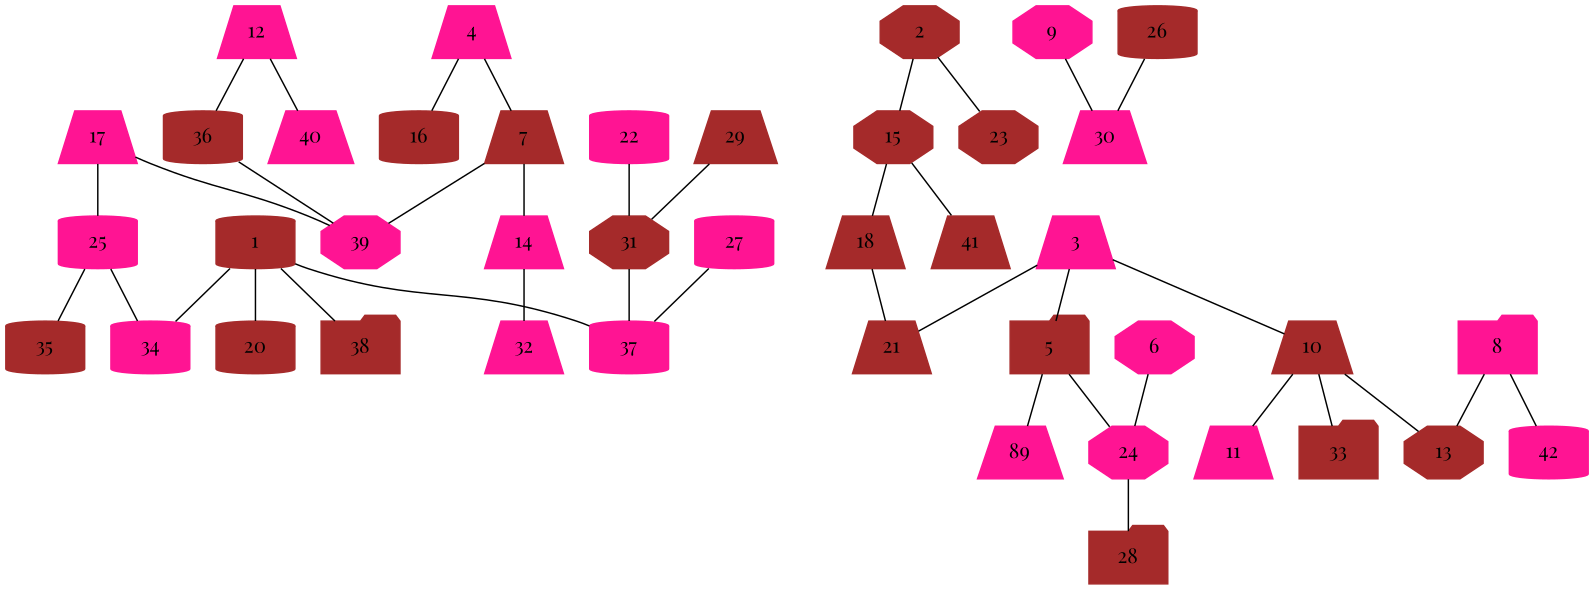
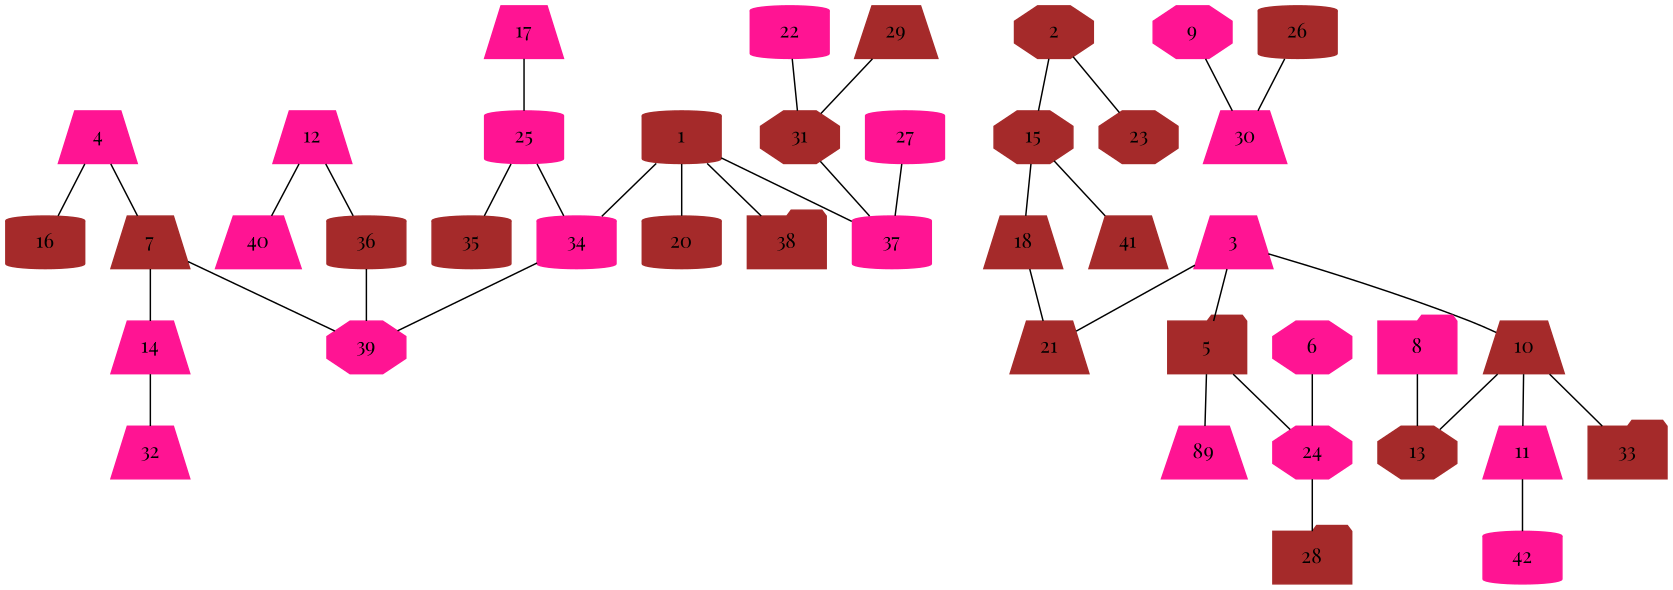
edge "17" -- "39": now "34" -- "39"
edge "8" -- "42": now "11" -- "42"
